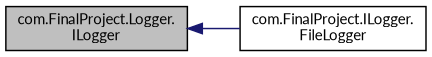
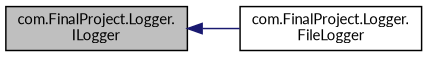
node "com.FinalProject.ILogger. FileLogger": label "com.FinalProject.ILogger. FileLogger" -> "com.FinalProject.Logger. FileLogger"
